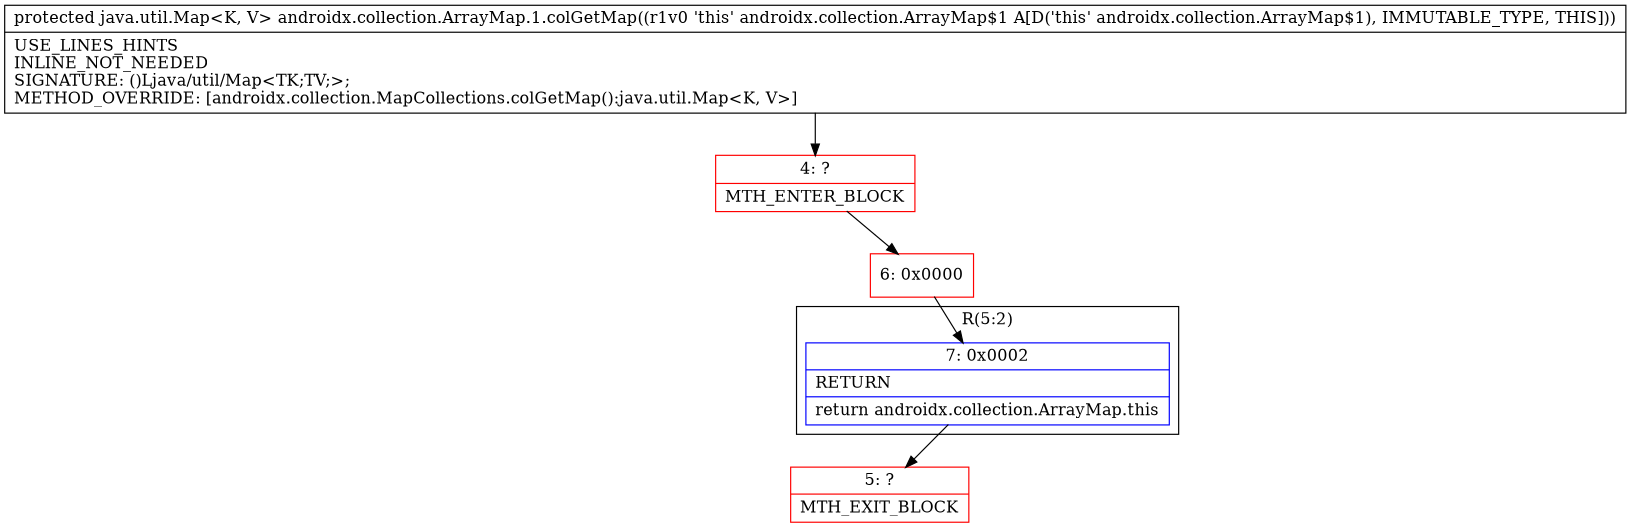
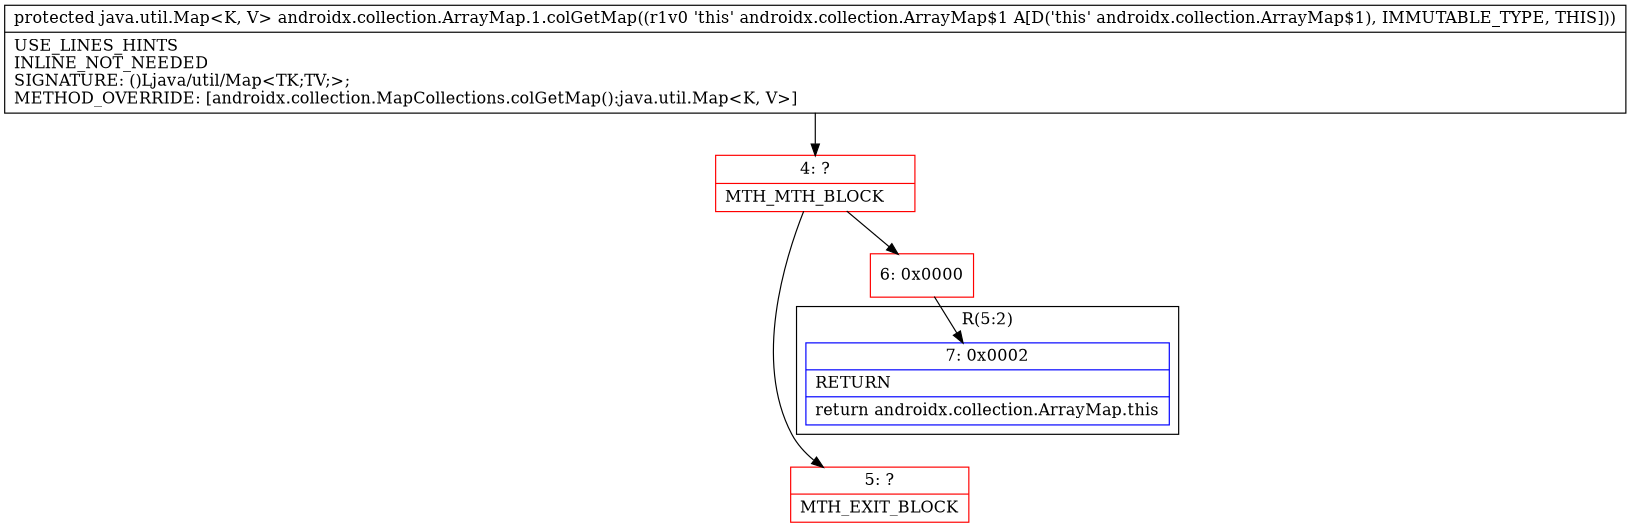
node "4: ?": text "MTH_ENTER_BLOCK" -> "MTH_MTH_BLOCK"
edge "7: 0x0002" -> "5: ?": now "4: ?" -> "5: ?"
